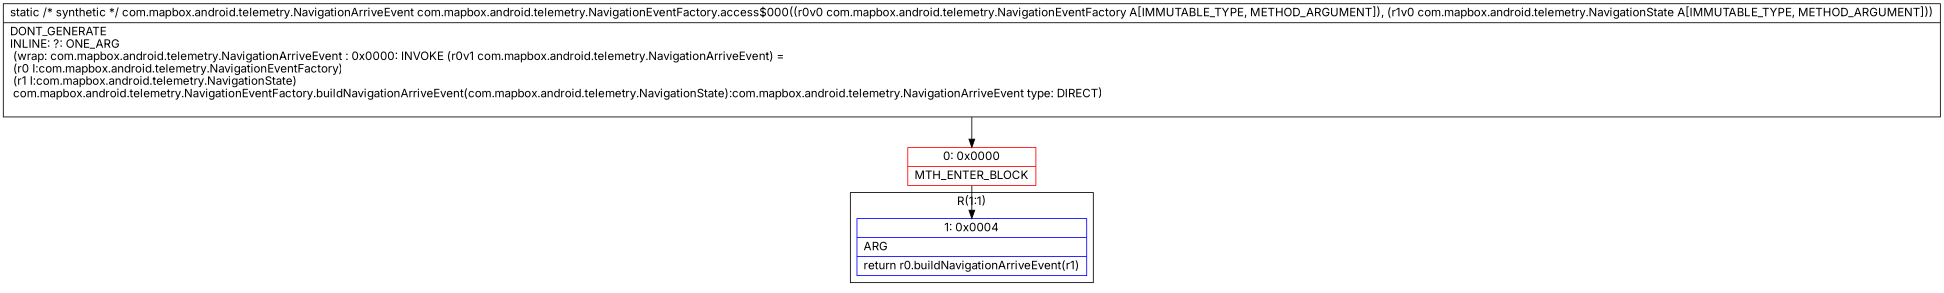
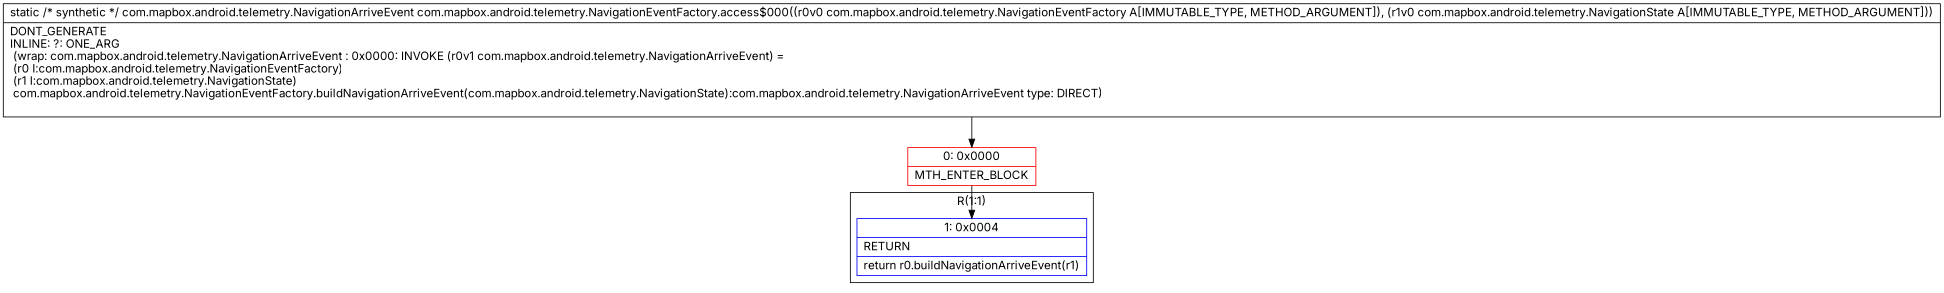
node "1: 0x0004": text "ARG" -> "RETURN"
